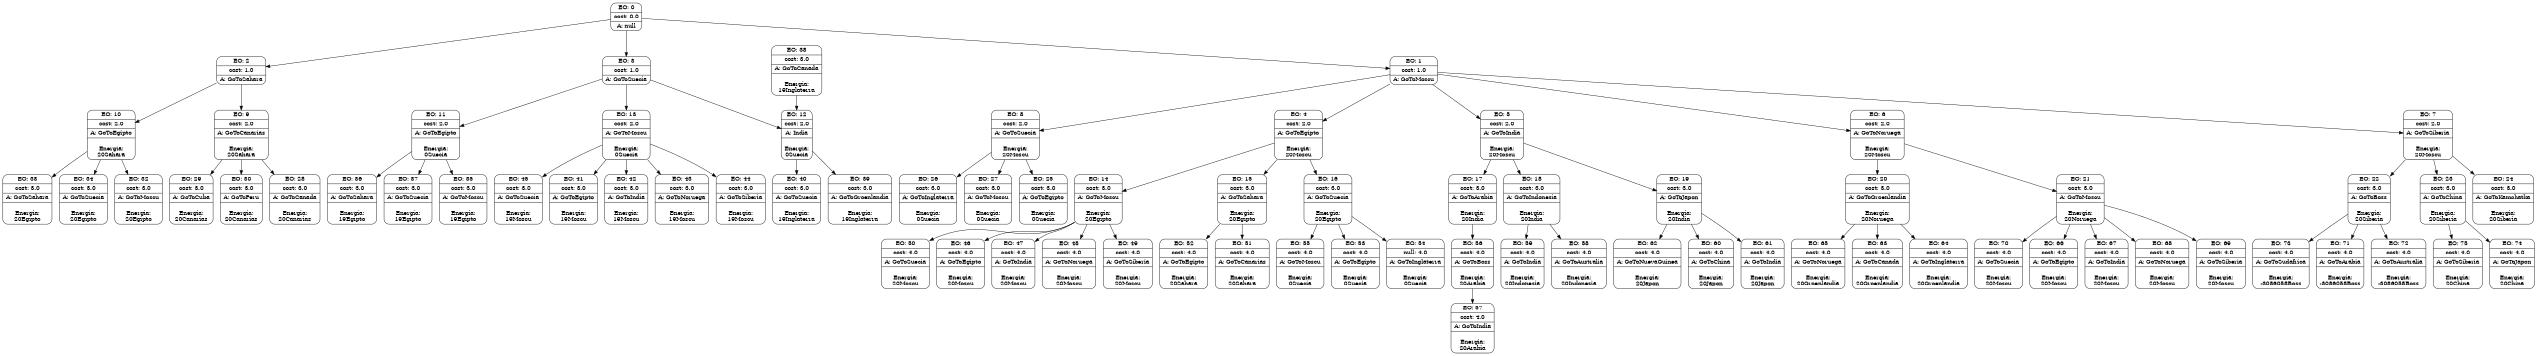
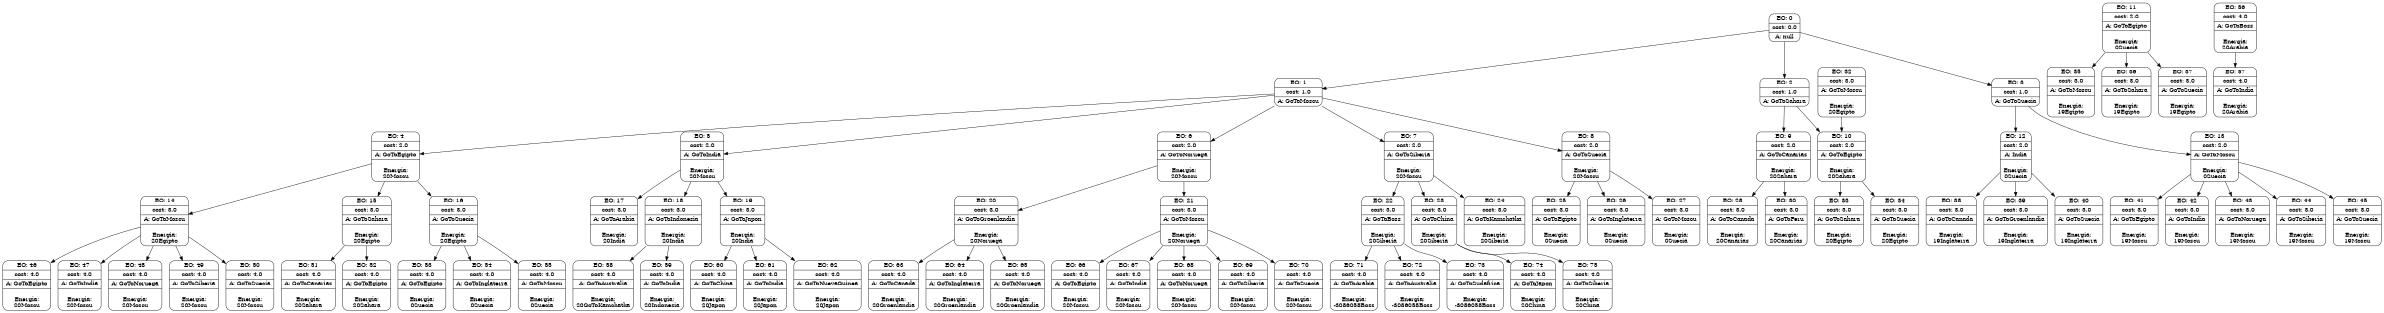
edge "EO: 38" -> "EO: 12": reversed
edge "EO: 3" -> "EO: 11": removed
edge "EO: 10" -> "EO: 32": reversed
node "EO: 29": removed
edge "EO: 17" -> "EO: 56": removed
node "EO: 54": text "null: 4.0" -> "cost: 4.0"
node "EO: 58": text "20Indonesia" -> "20GoToKamchatka"
